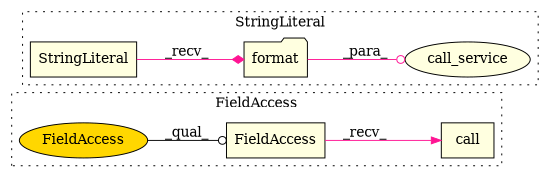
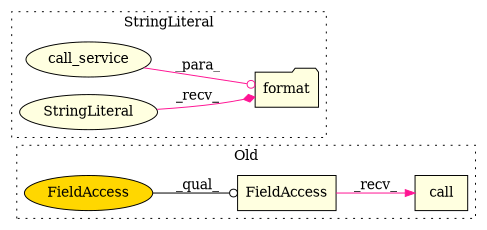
node "StringLiteral": shape box -> ellipse
edge "format" -> "call_service": reversed
cluster "FieldAccess": label "FieldAccess" -> "Old"
